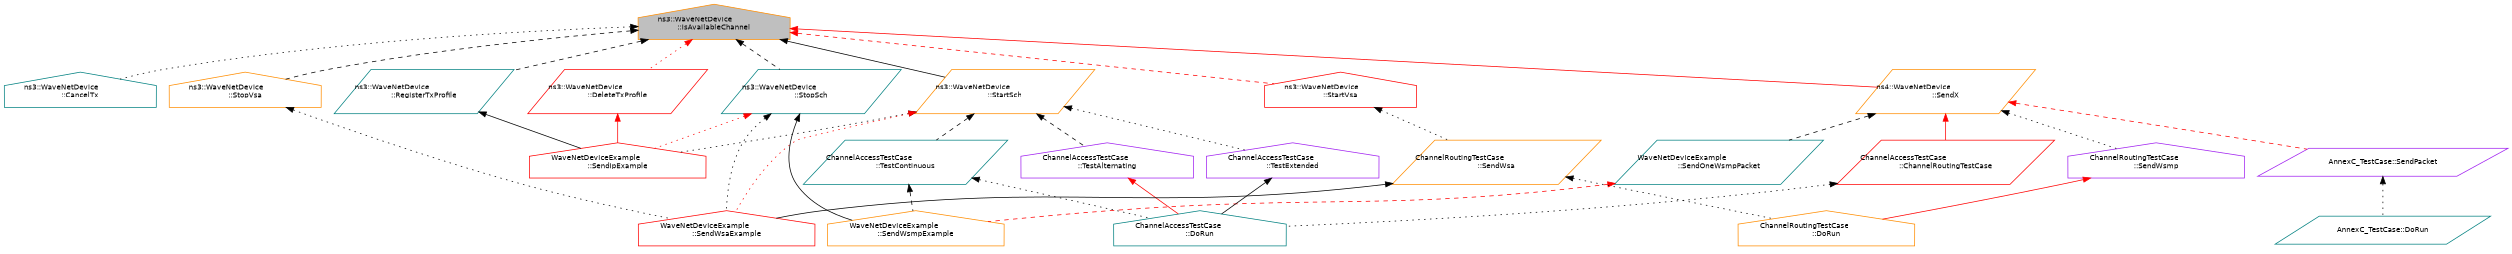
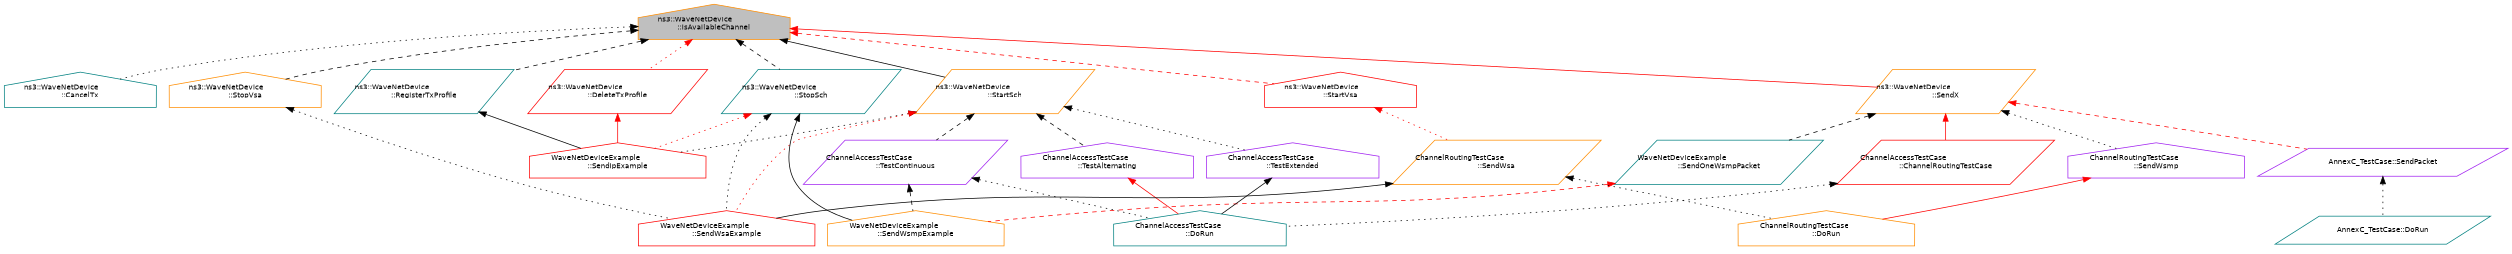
node "ns4::WaveNetDevice ::SendX": label "ns4::WaveNetDevice ::SendX" -> "ns3::WaveNetDevice ::SendX"
edge "ChannelRoutingTestCase ::SendWsa" -> "ns3::WaveNetDevice ::StartVsa": color black -> red
node "ChannelAccessTestCase ::TestContinuous": color teal -> purple
